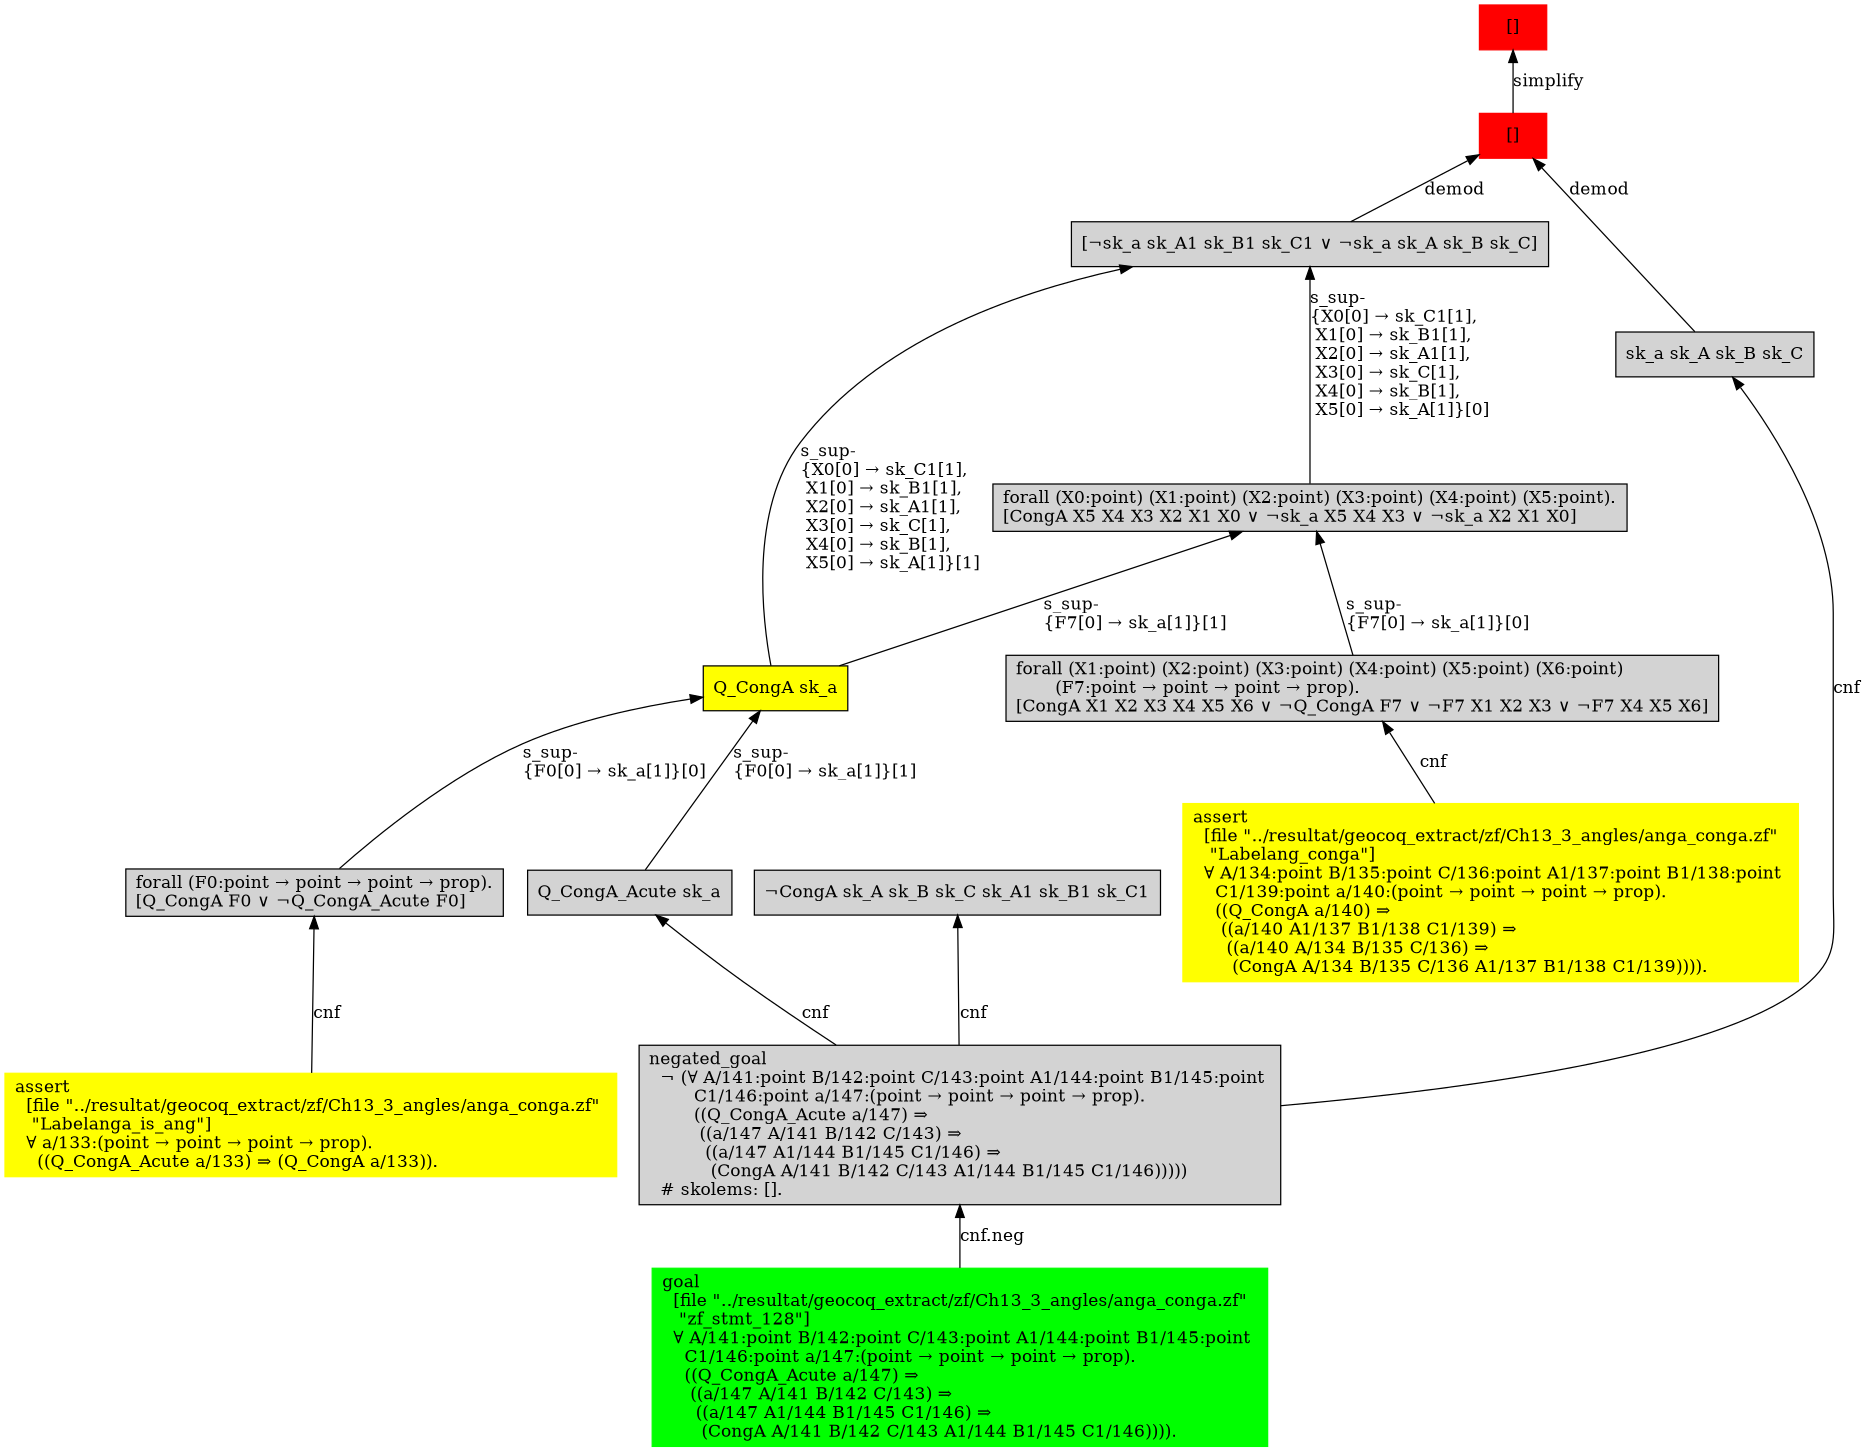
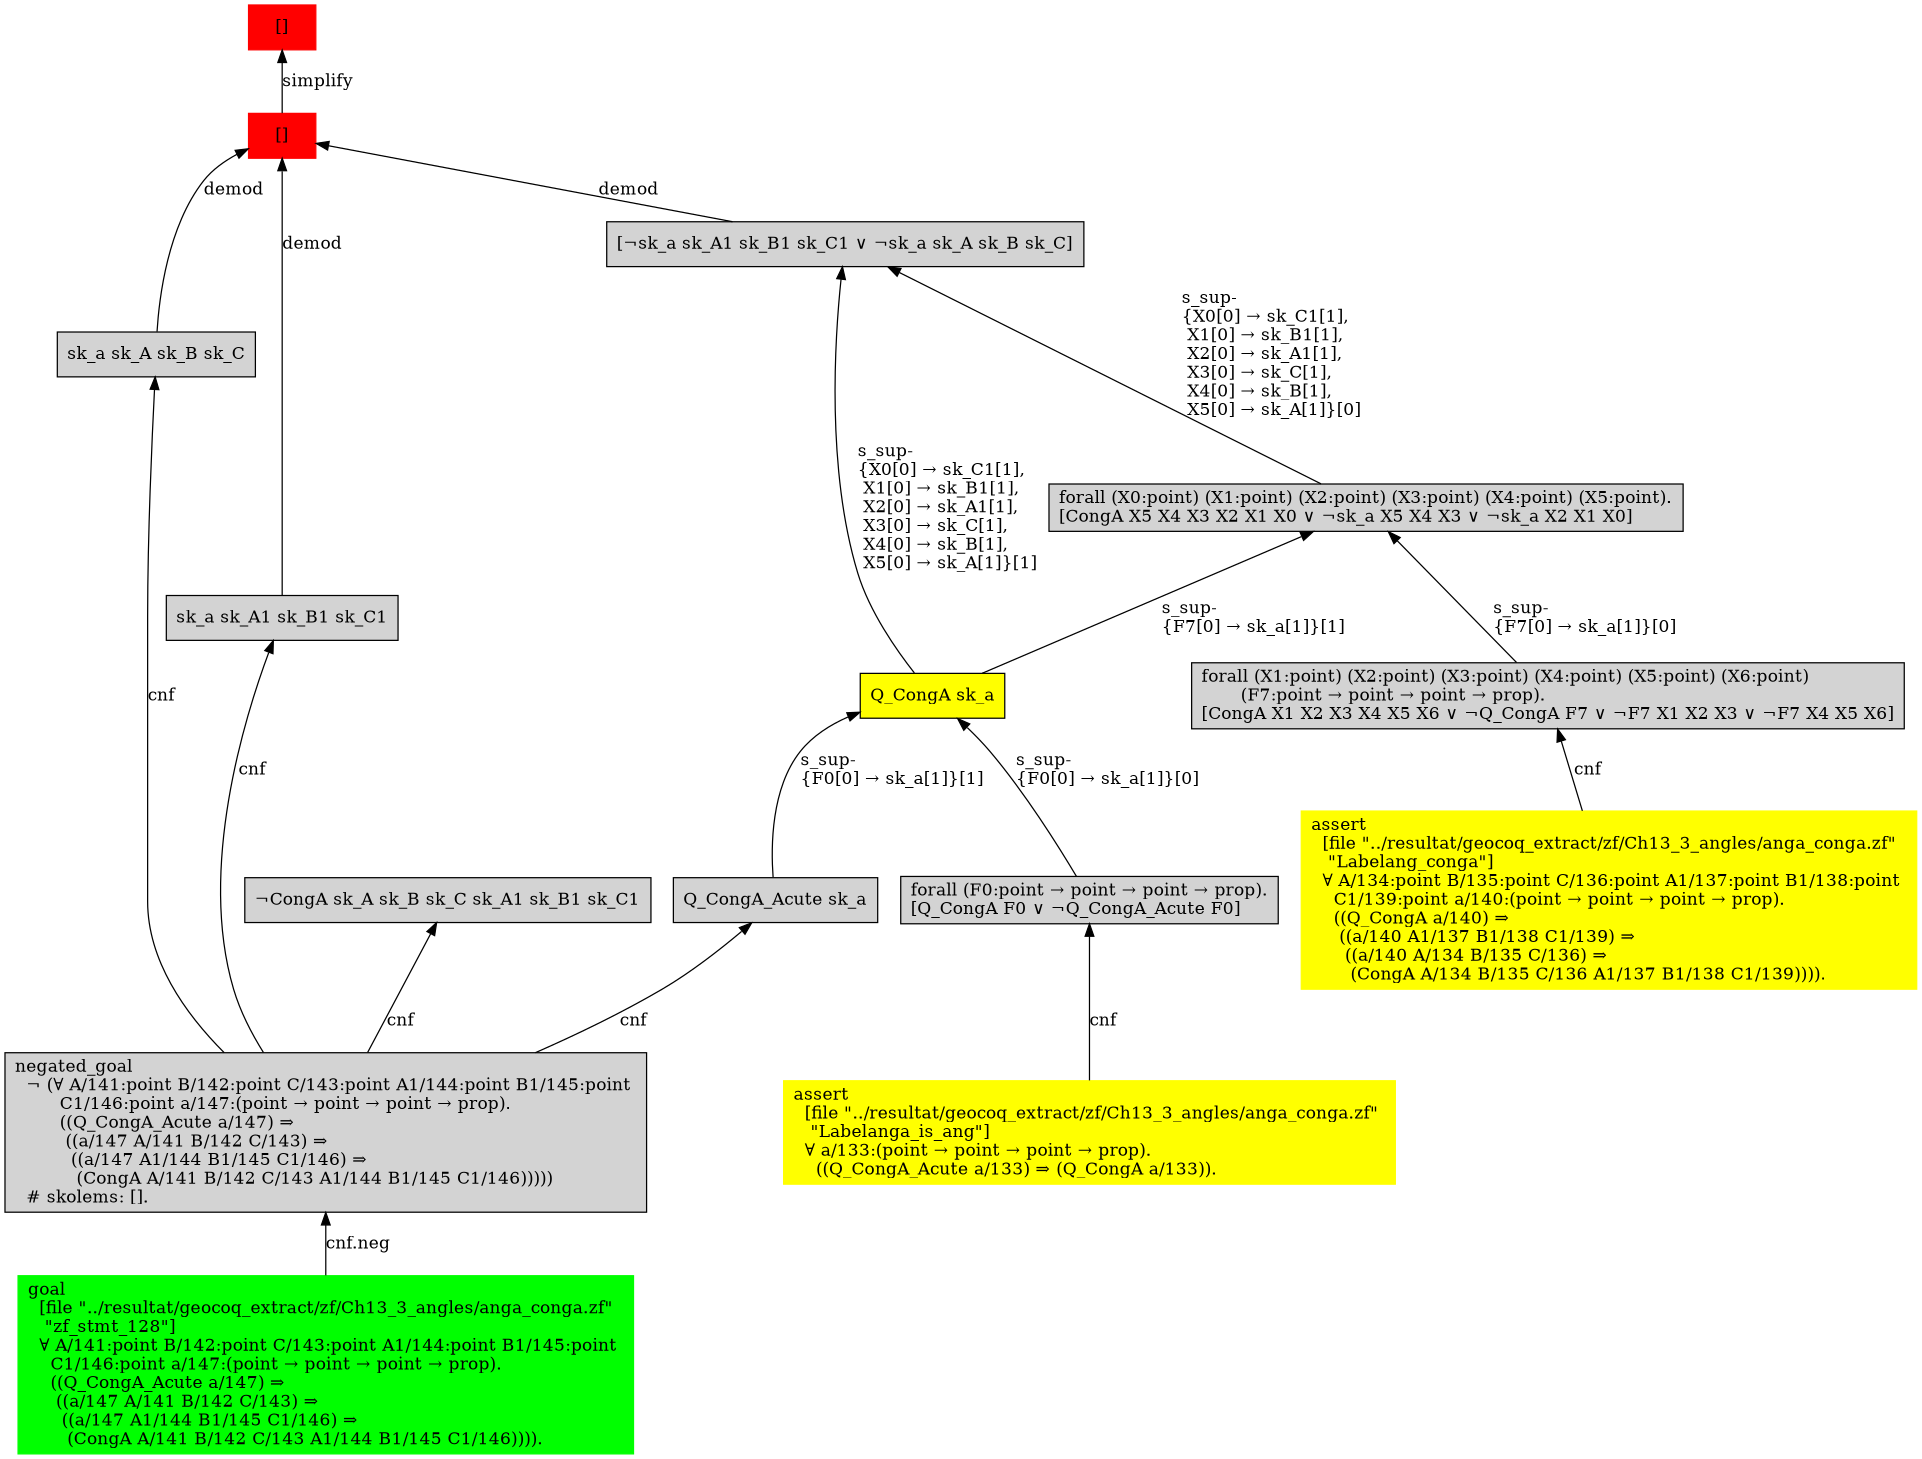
node "sk_a sk_A1 sk_B1 sk_C1": added
